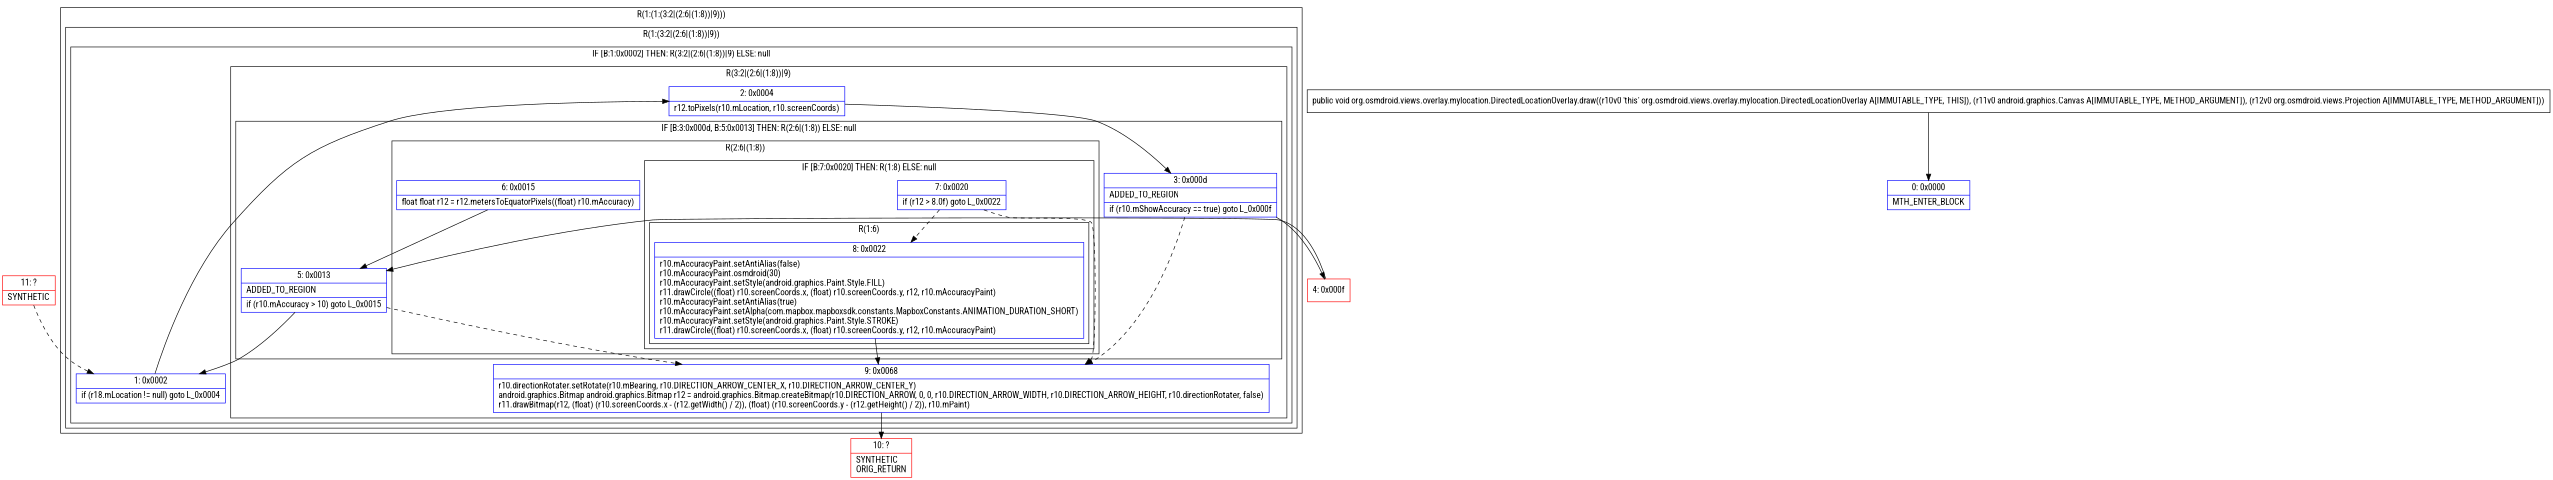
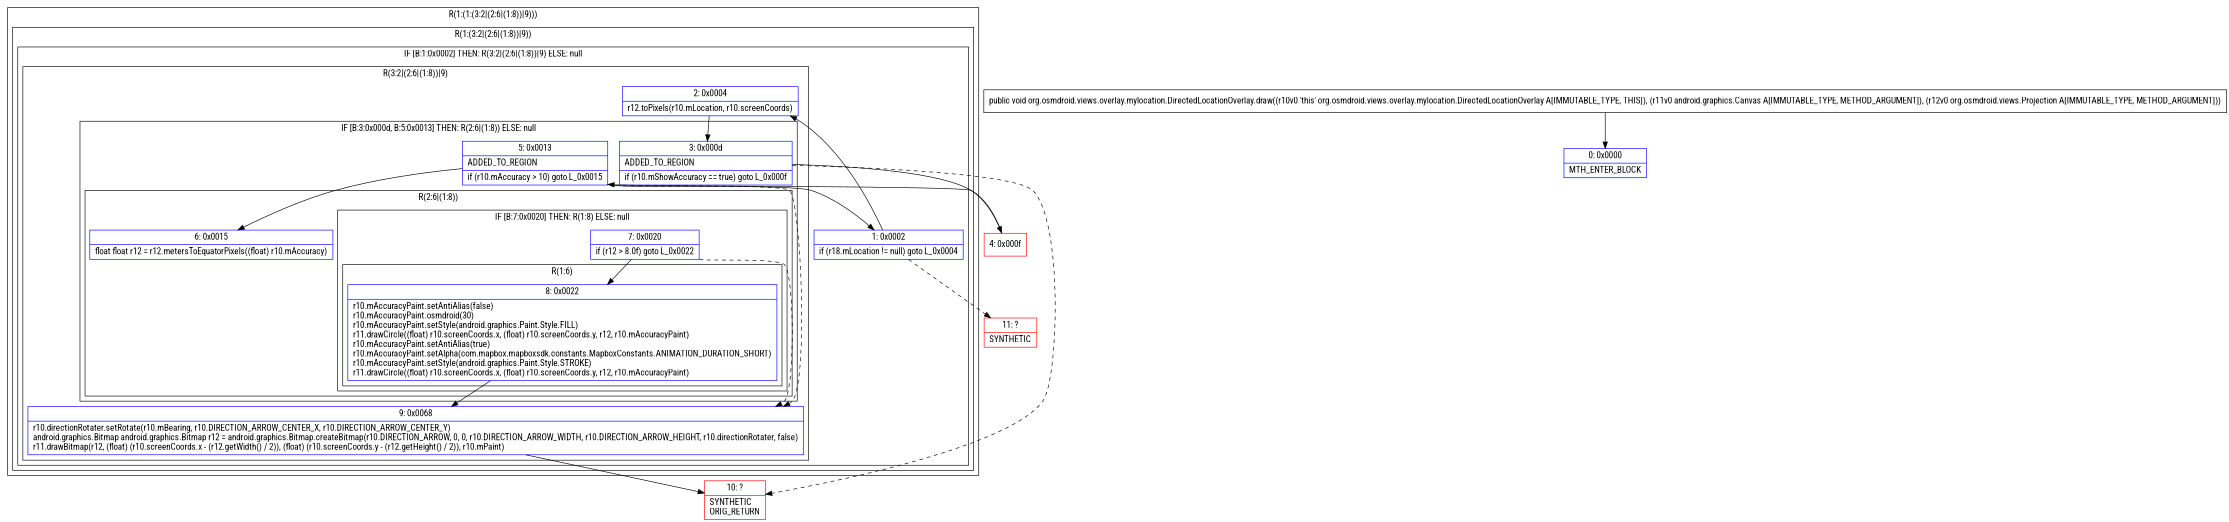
edge "7: 0x0020" -> "8: 0x0022": style dashed -> solid
edge "6: 0x0015" -> "5: 0x0013": reversed
edge "3: 0x000d" -> "9: 0x0068": now "3: 0x000d" -> "10: ?"
edge "11: ?" -> "1: 0x0002": reversed
